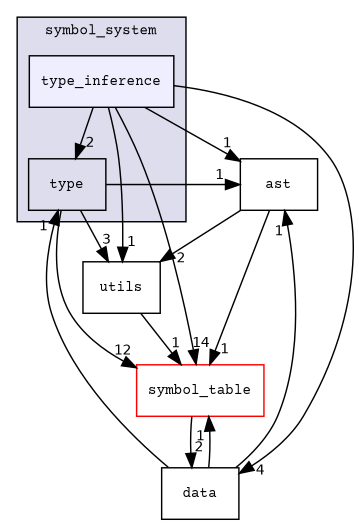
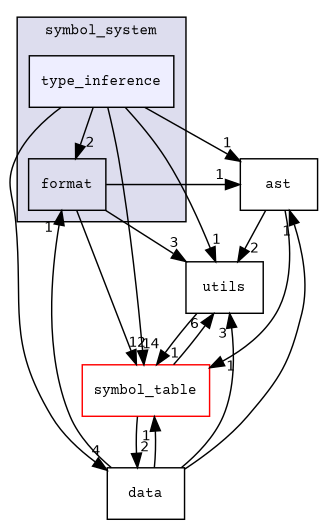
node "type": label "type" -> "format"
edge "symbol_table" -> "utils": added
edge "data" -> "utils": added
